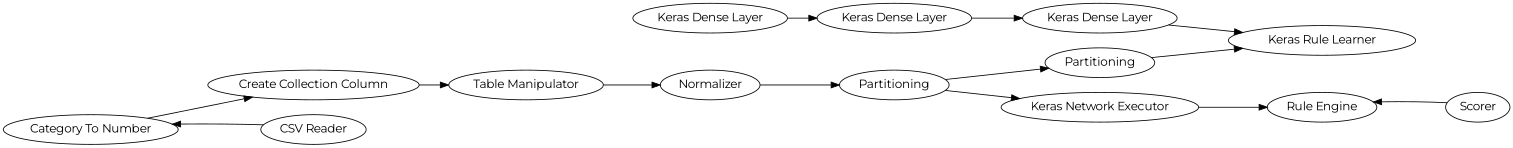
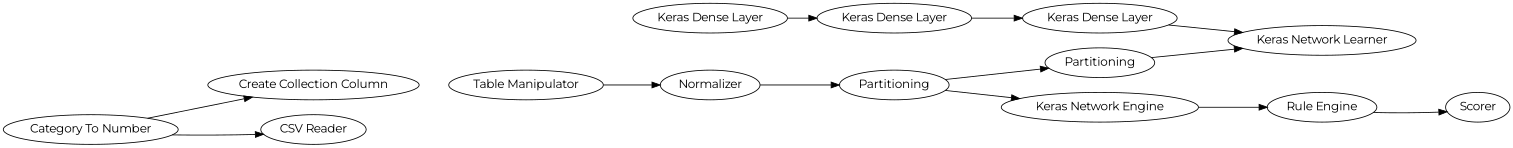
node "Keras Rule Learner": label "Keras Rule Learner" -> "Keras Network Learner"
edge "Create Collection Column" -> "Table Manipulator": removed
edge "Scorer" -> "Rule Engine": reversed
node "Keras Network Executor": label "Keras Network Executor" -> "Keras Network Engine"
edge "CSV Reader" -> "Category To Number": reversed
